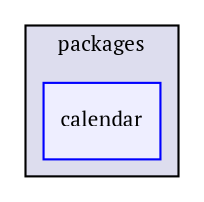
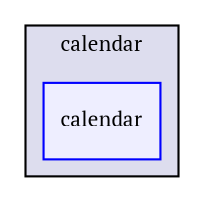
cluster "packages": label "packages" -> "calendar"
